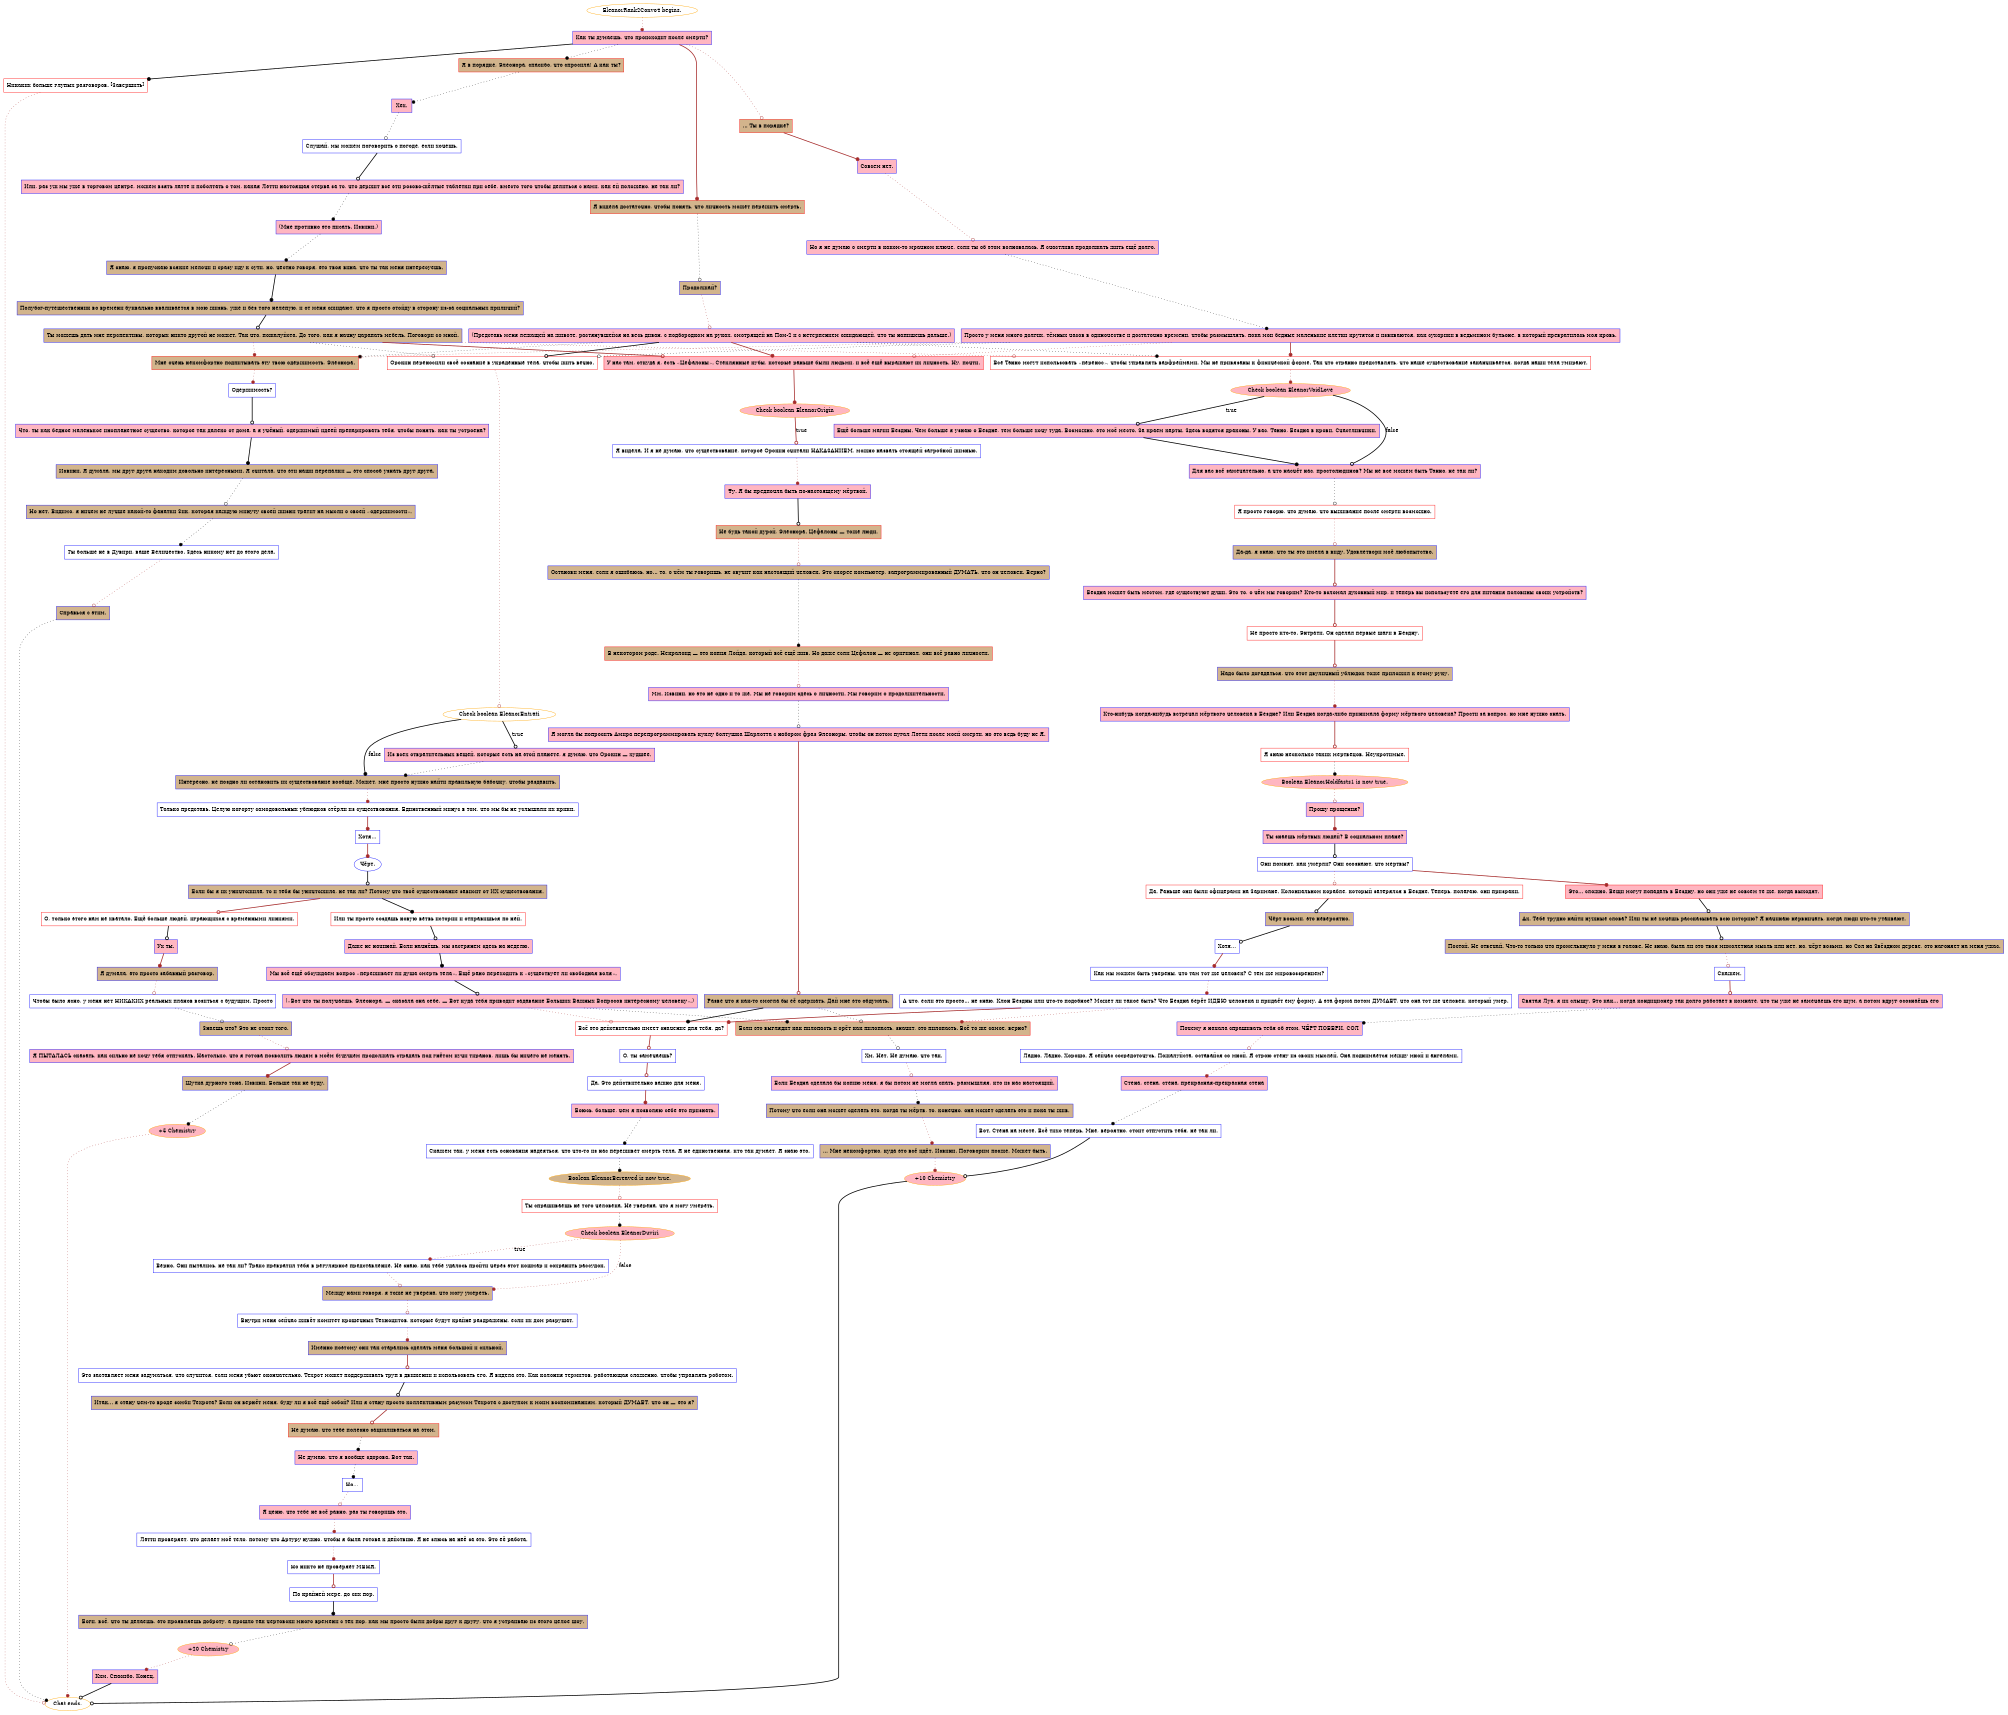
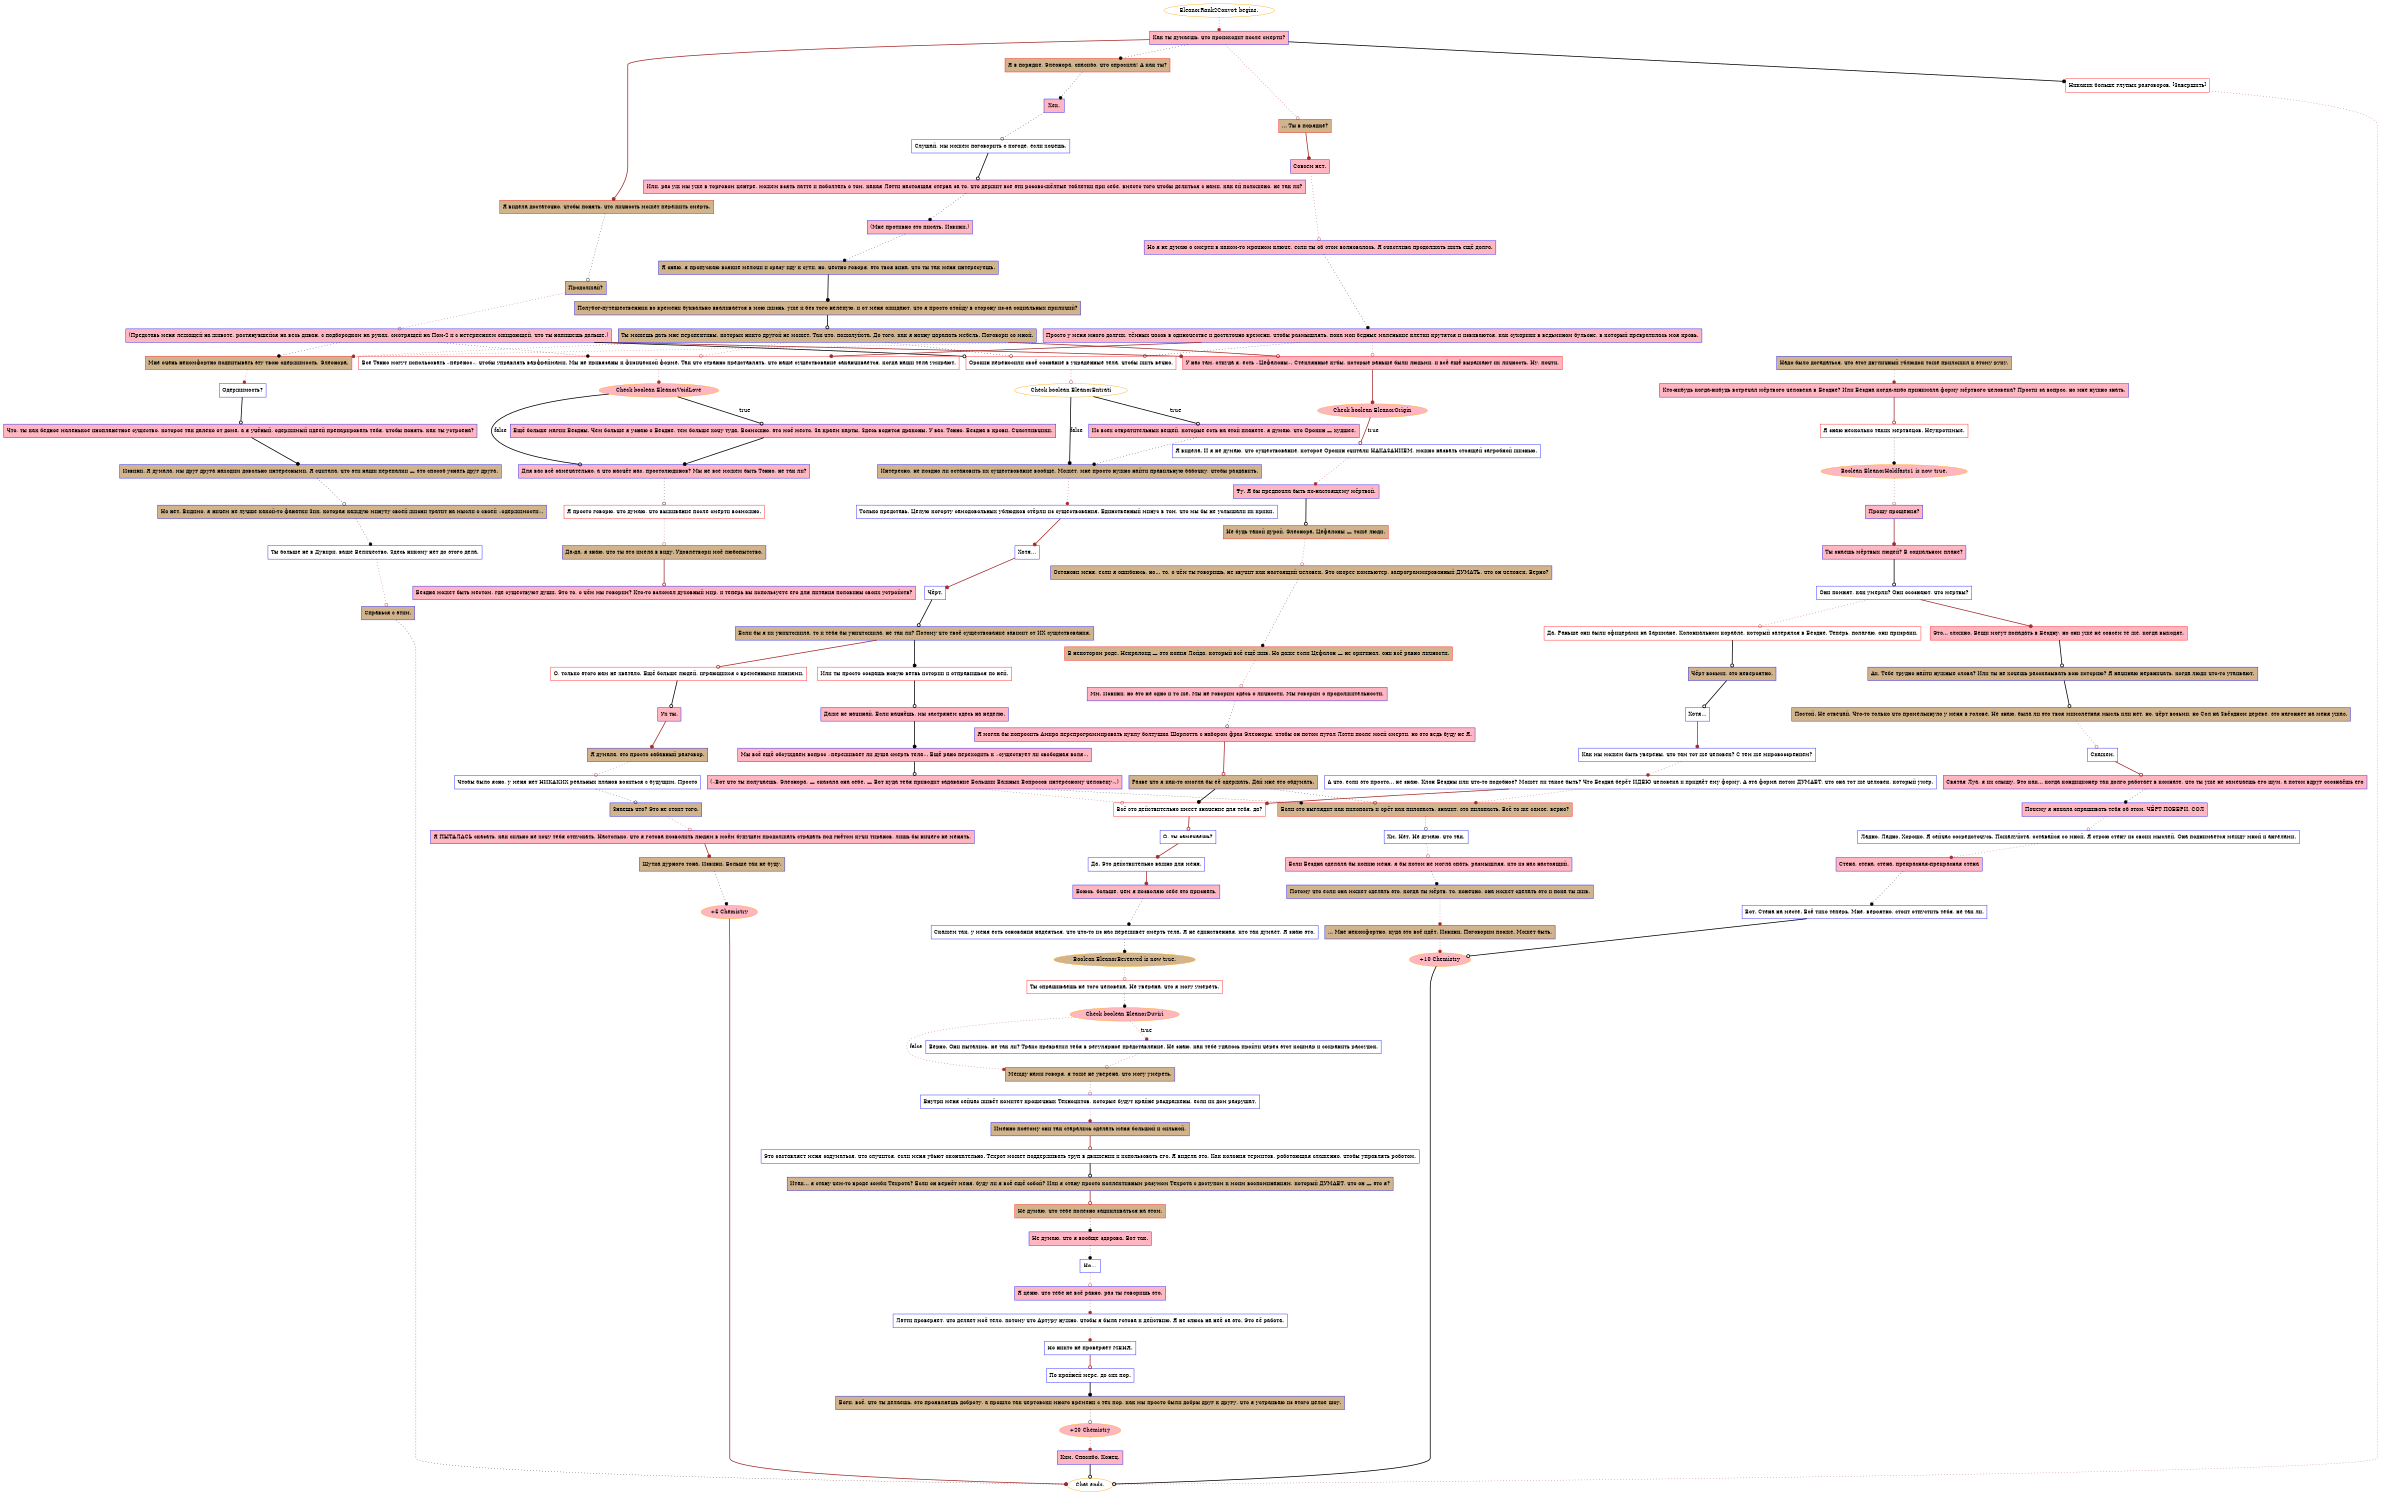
node "Не просто кто-то. Энтрати. Он сделал первые шаги в Бездну.": removed
node "Чёрт.": shape ellipse -> box
edge "О, ты замечаешь?" -> "Да. Это действительно важно для меня.": arrowhead odot -> dot
edge "+5 Chemistry" -> "Chat ends.": style dotted -> bold
